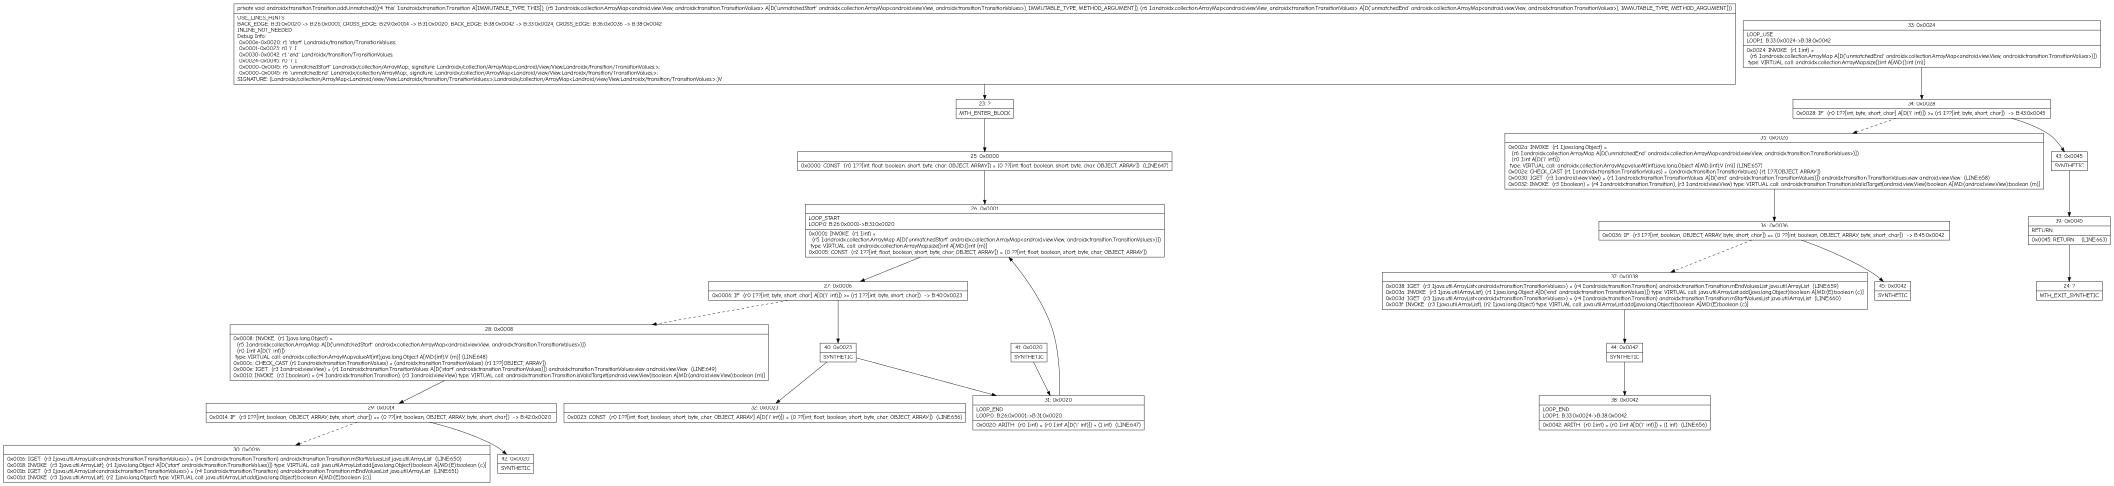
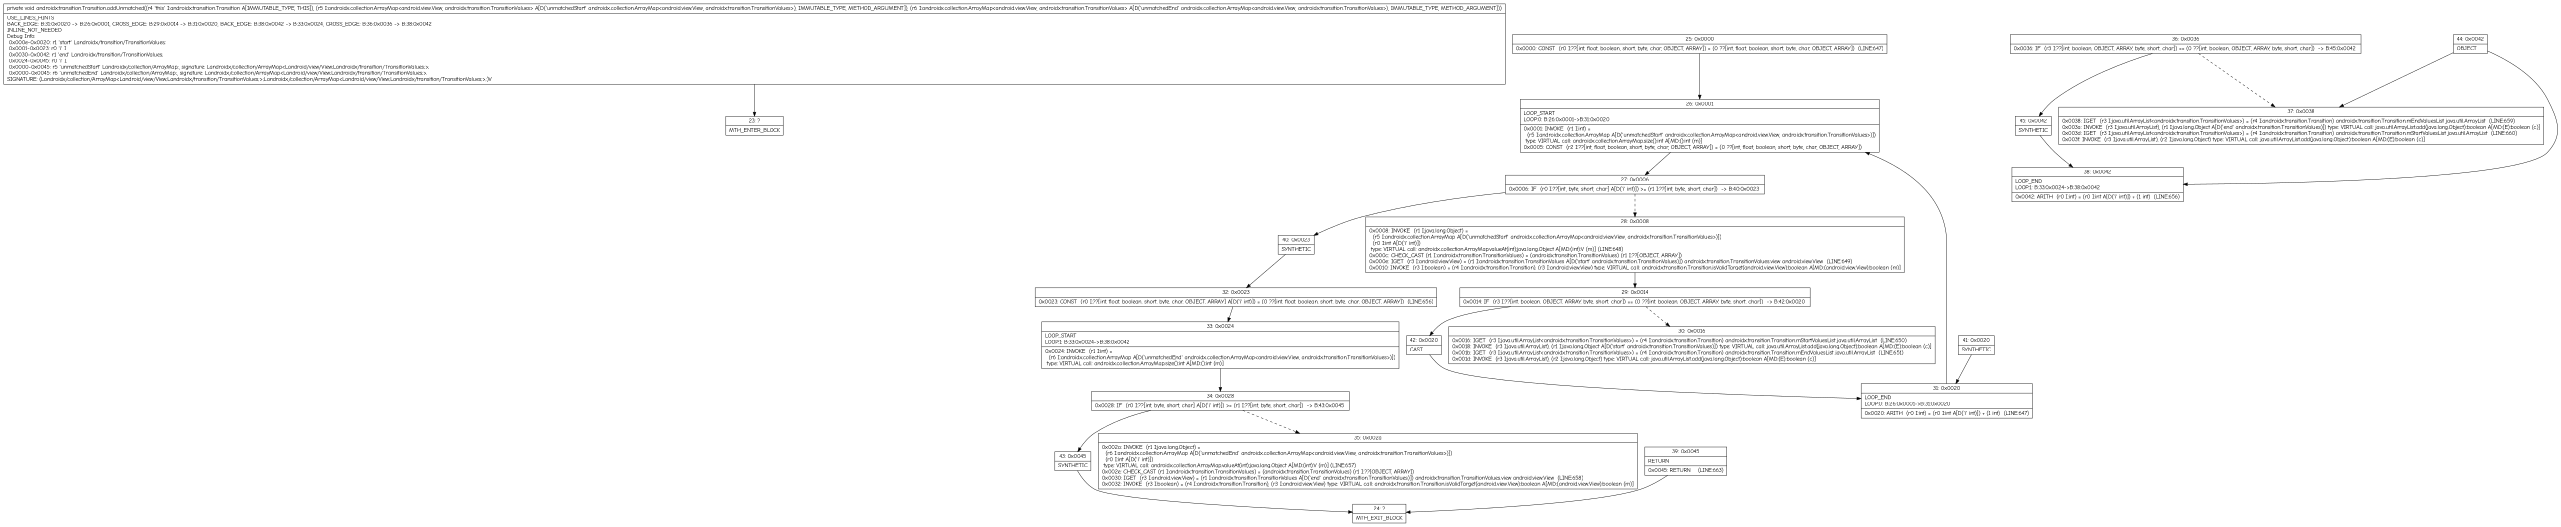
node "33: 0x0024": text "LOOP_USE" -> "LOOP_START"
edge "23: ?" -> "25: 0x0000": removed
edge "45: 0x0042" -> "38: 0x0042": added
edge "43: 0x0045" -> "39: 0x0045": now "43: 0x0045" -> "24: ?"
edge "35: 0x002a" -> "36: 0x0036": removed
node "24: ?": text "MTH_EXIT_SYNTHETIC" -> "MTH_EXIT_BLOCK"
edge "32: 0x0023" -> "33: 0x0024": added
edge "37: 0x0038" -> "44: 0x0042": reversed
node "44: 0x0042": text "SYNTHETIC" -> "OBJECT"
edge "40: 0x0023" -> "31: 0x0020": now "42: 0x0020" -> "31: 0x0020"
node "42: 0x0020": text "SYNTHETIC" -> "CAST"
